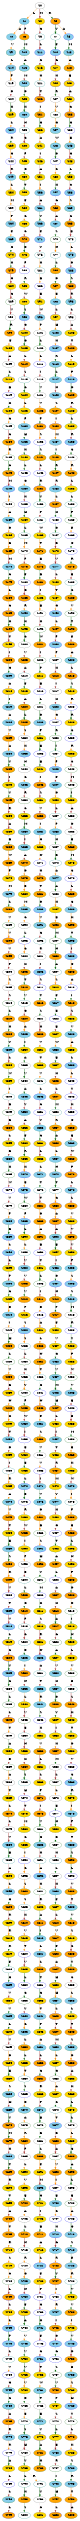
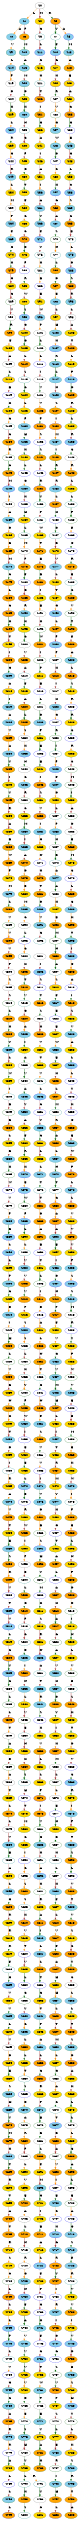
edge "S296" -> "S301": removed, label "R"
edge "S774" -> "S779": style solid -> bold
